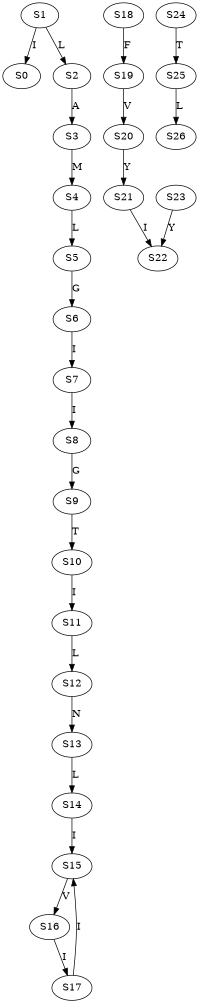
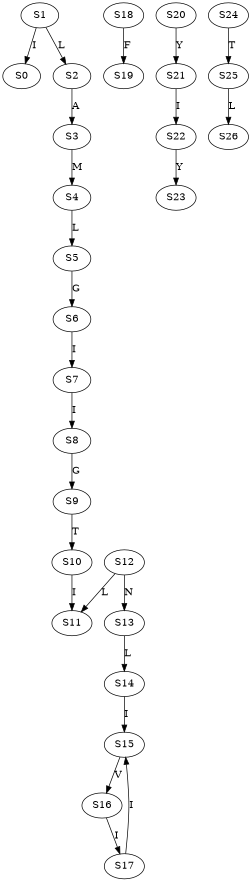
edge "S19" -> "S20": removed, label "V"
edge "S23" -> "S22": reversed
edge "S11" -> "S12": reversed
